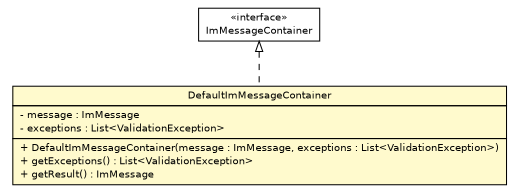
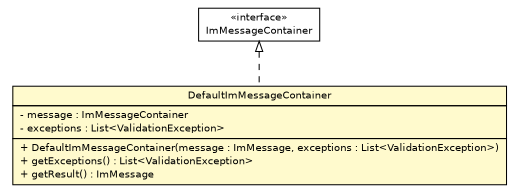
node "DefaultImMessageContainer": text "- message : ImMessage" -> "- message : ImMessageContainer"
